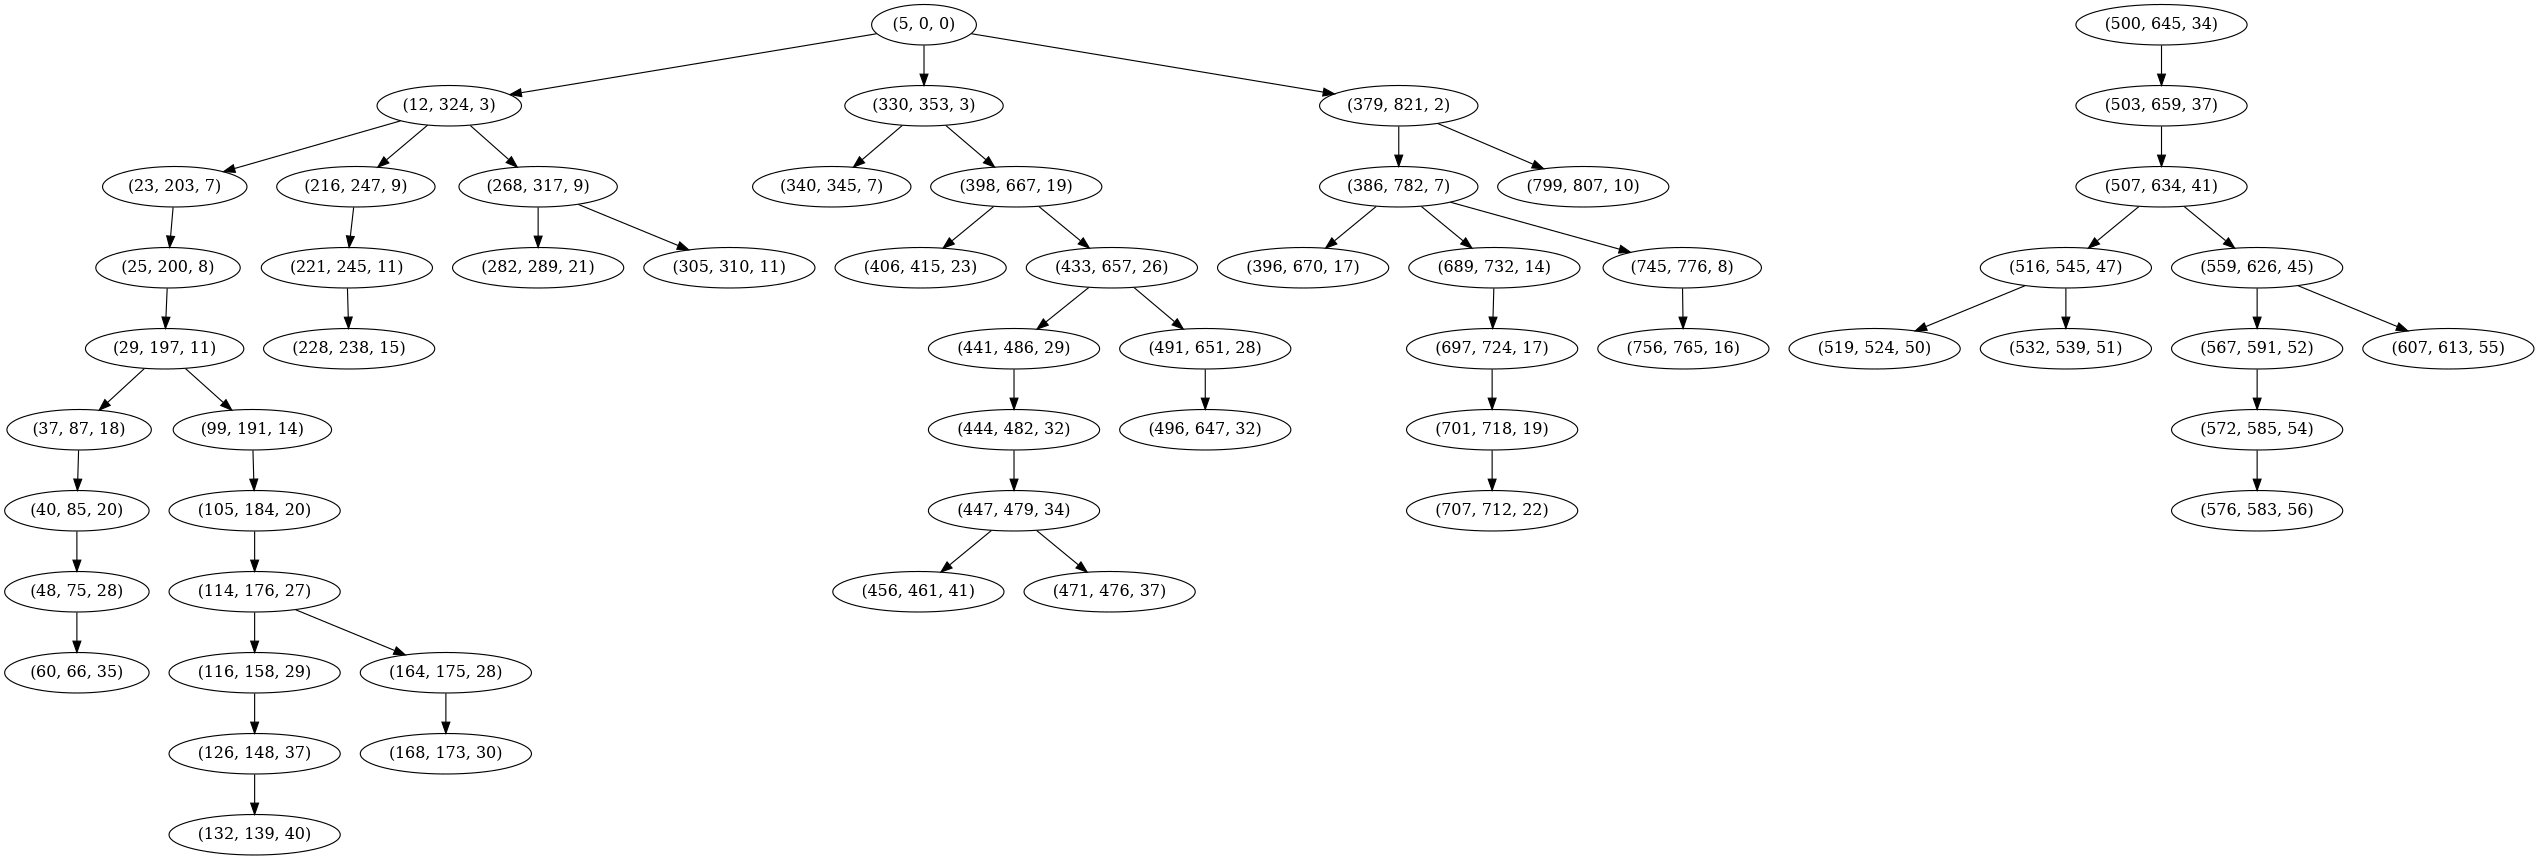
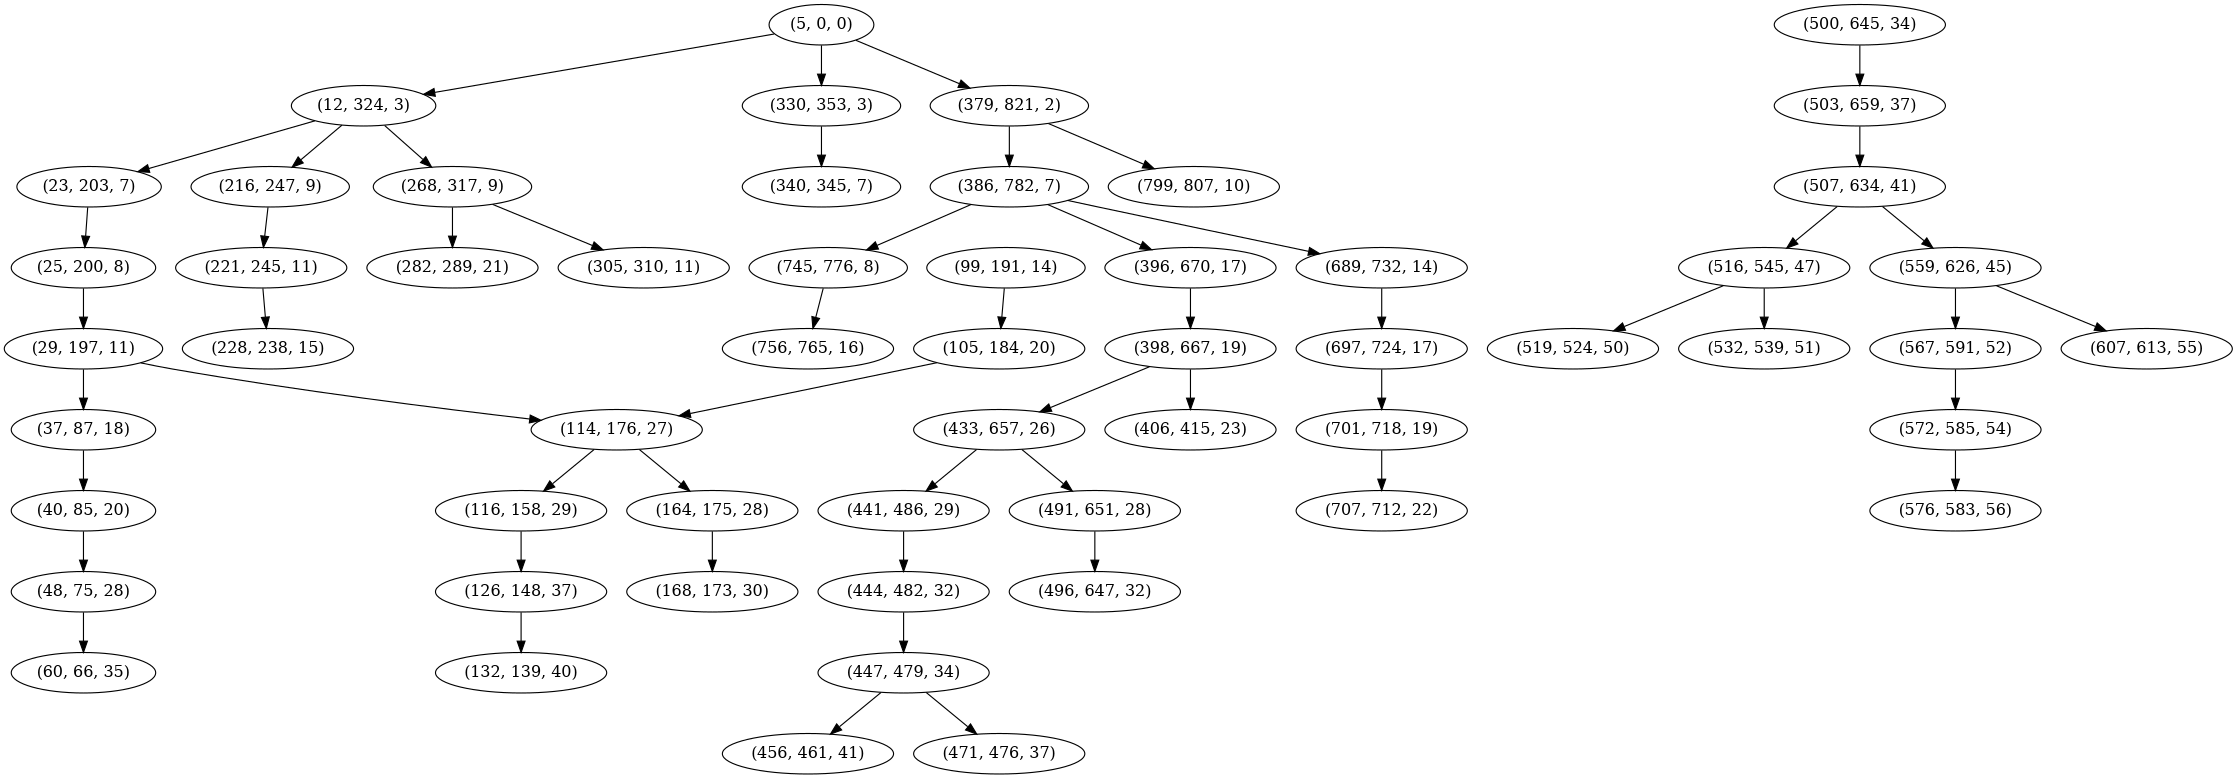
edge "(330, 353, 3)" -> "(398, 667, 19)": now "(396, 670, 17)" -> "(398, 667, 19)"
edge "(29, 197, 11)" -> "(99, 191, 14)": now "(29, 197, 11)" -> "(114, 176, 27)"
